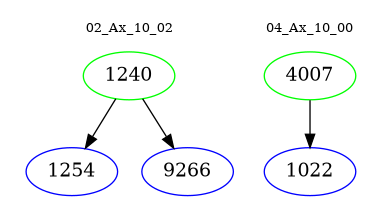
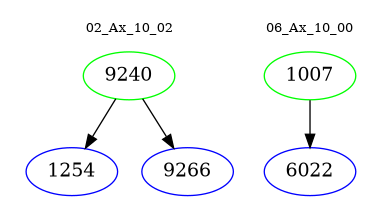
cluster "04_Ax_10_00": label "04_Ax_10_00" -> "06_Ax_10_00"
node "1240": label "1240" -> "9240"
node "4007": label "4007" -> "1007"
node "1022": label "1022" -> "6022"
